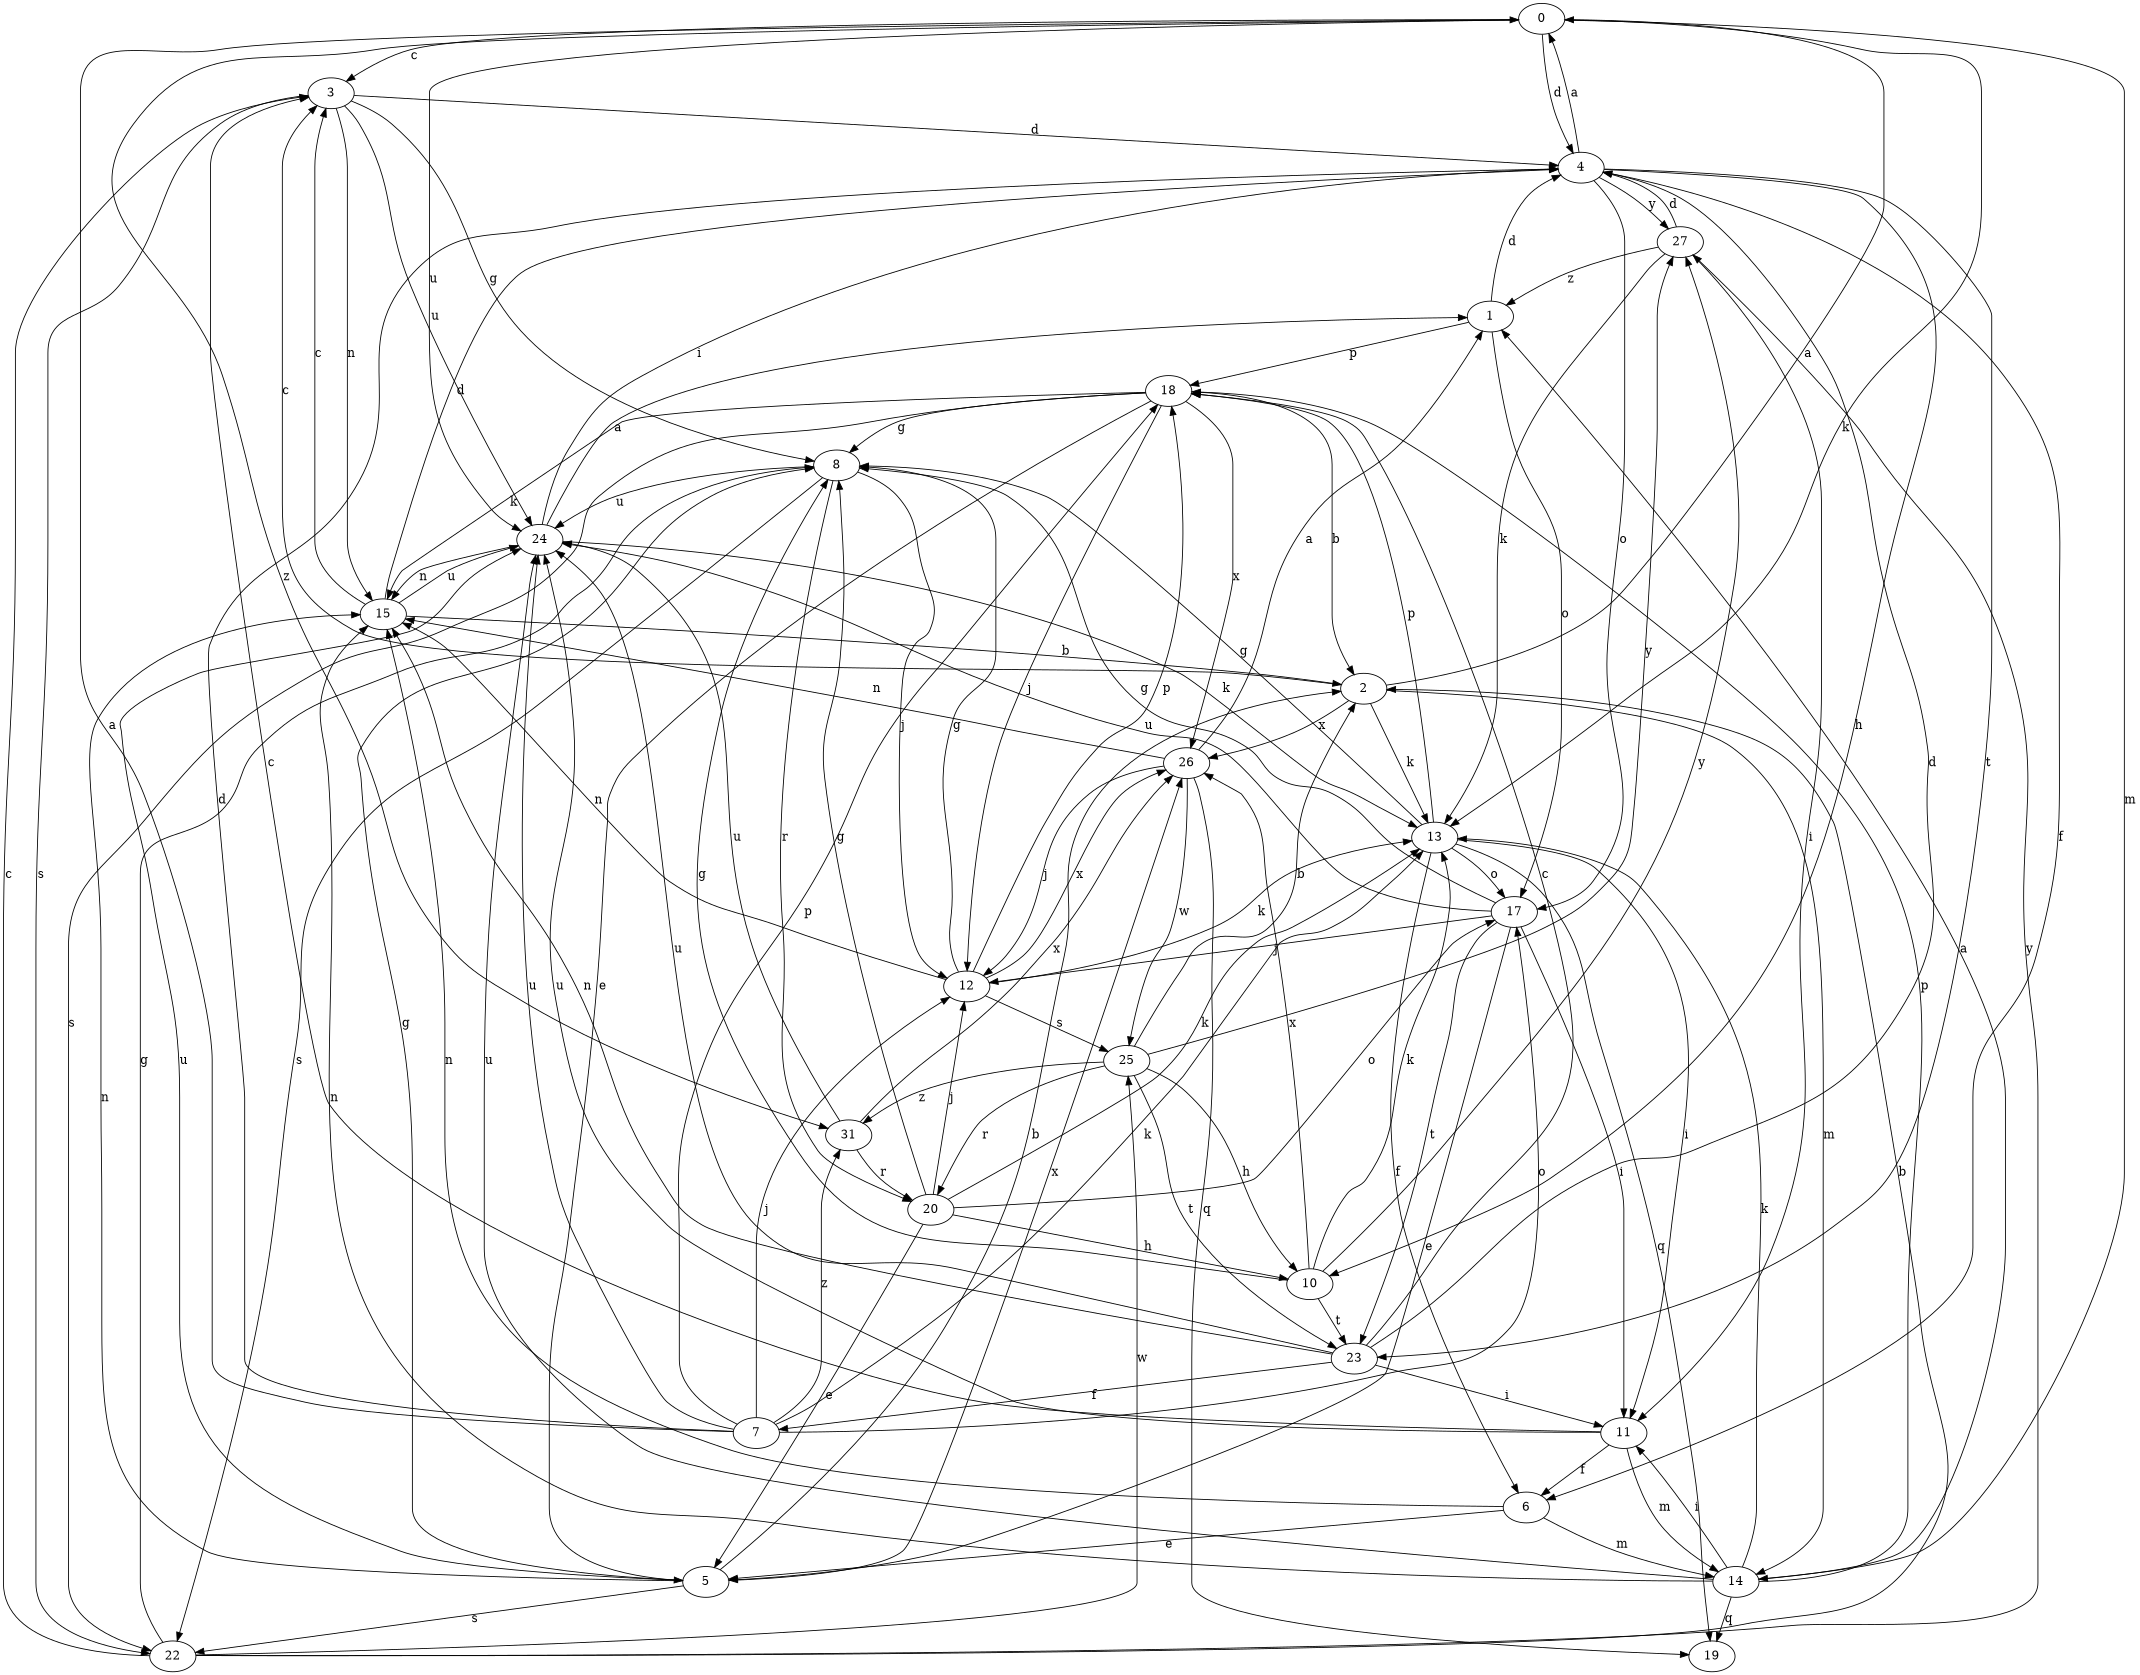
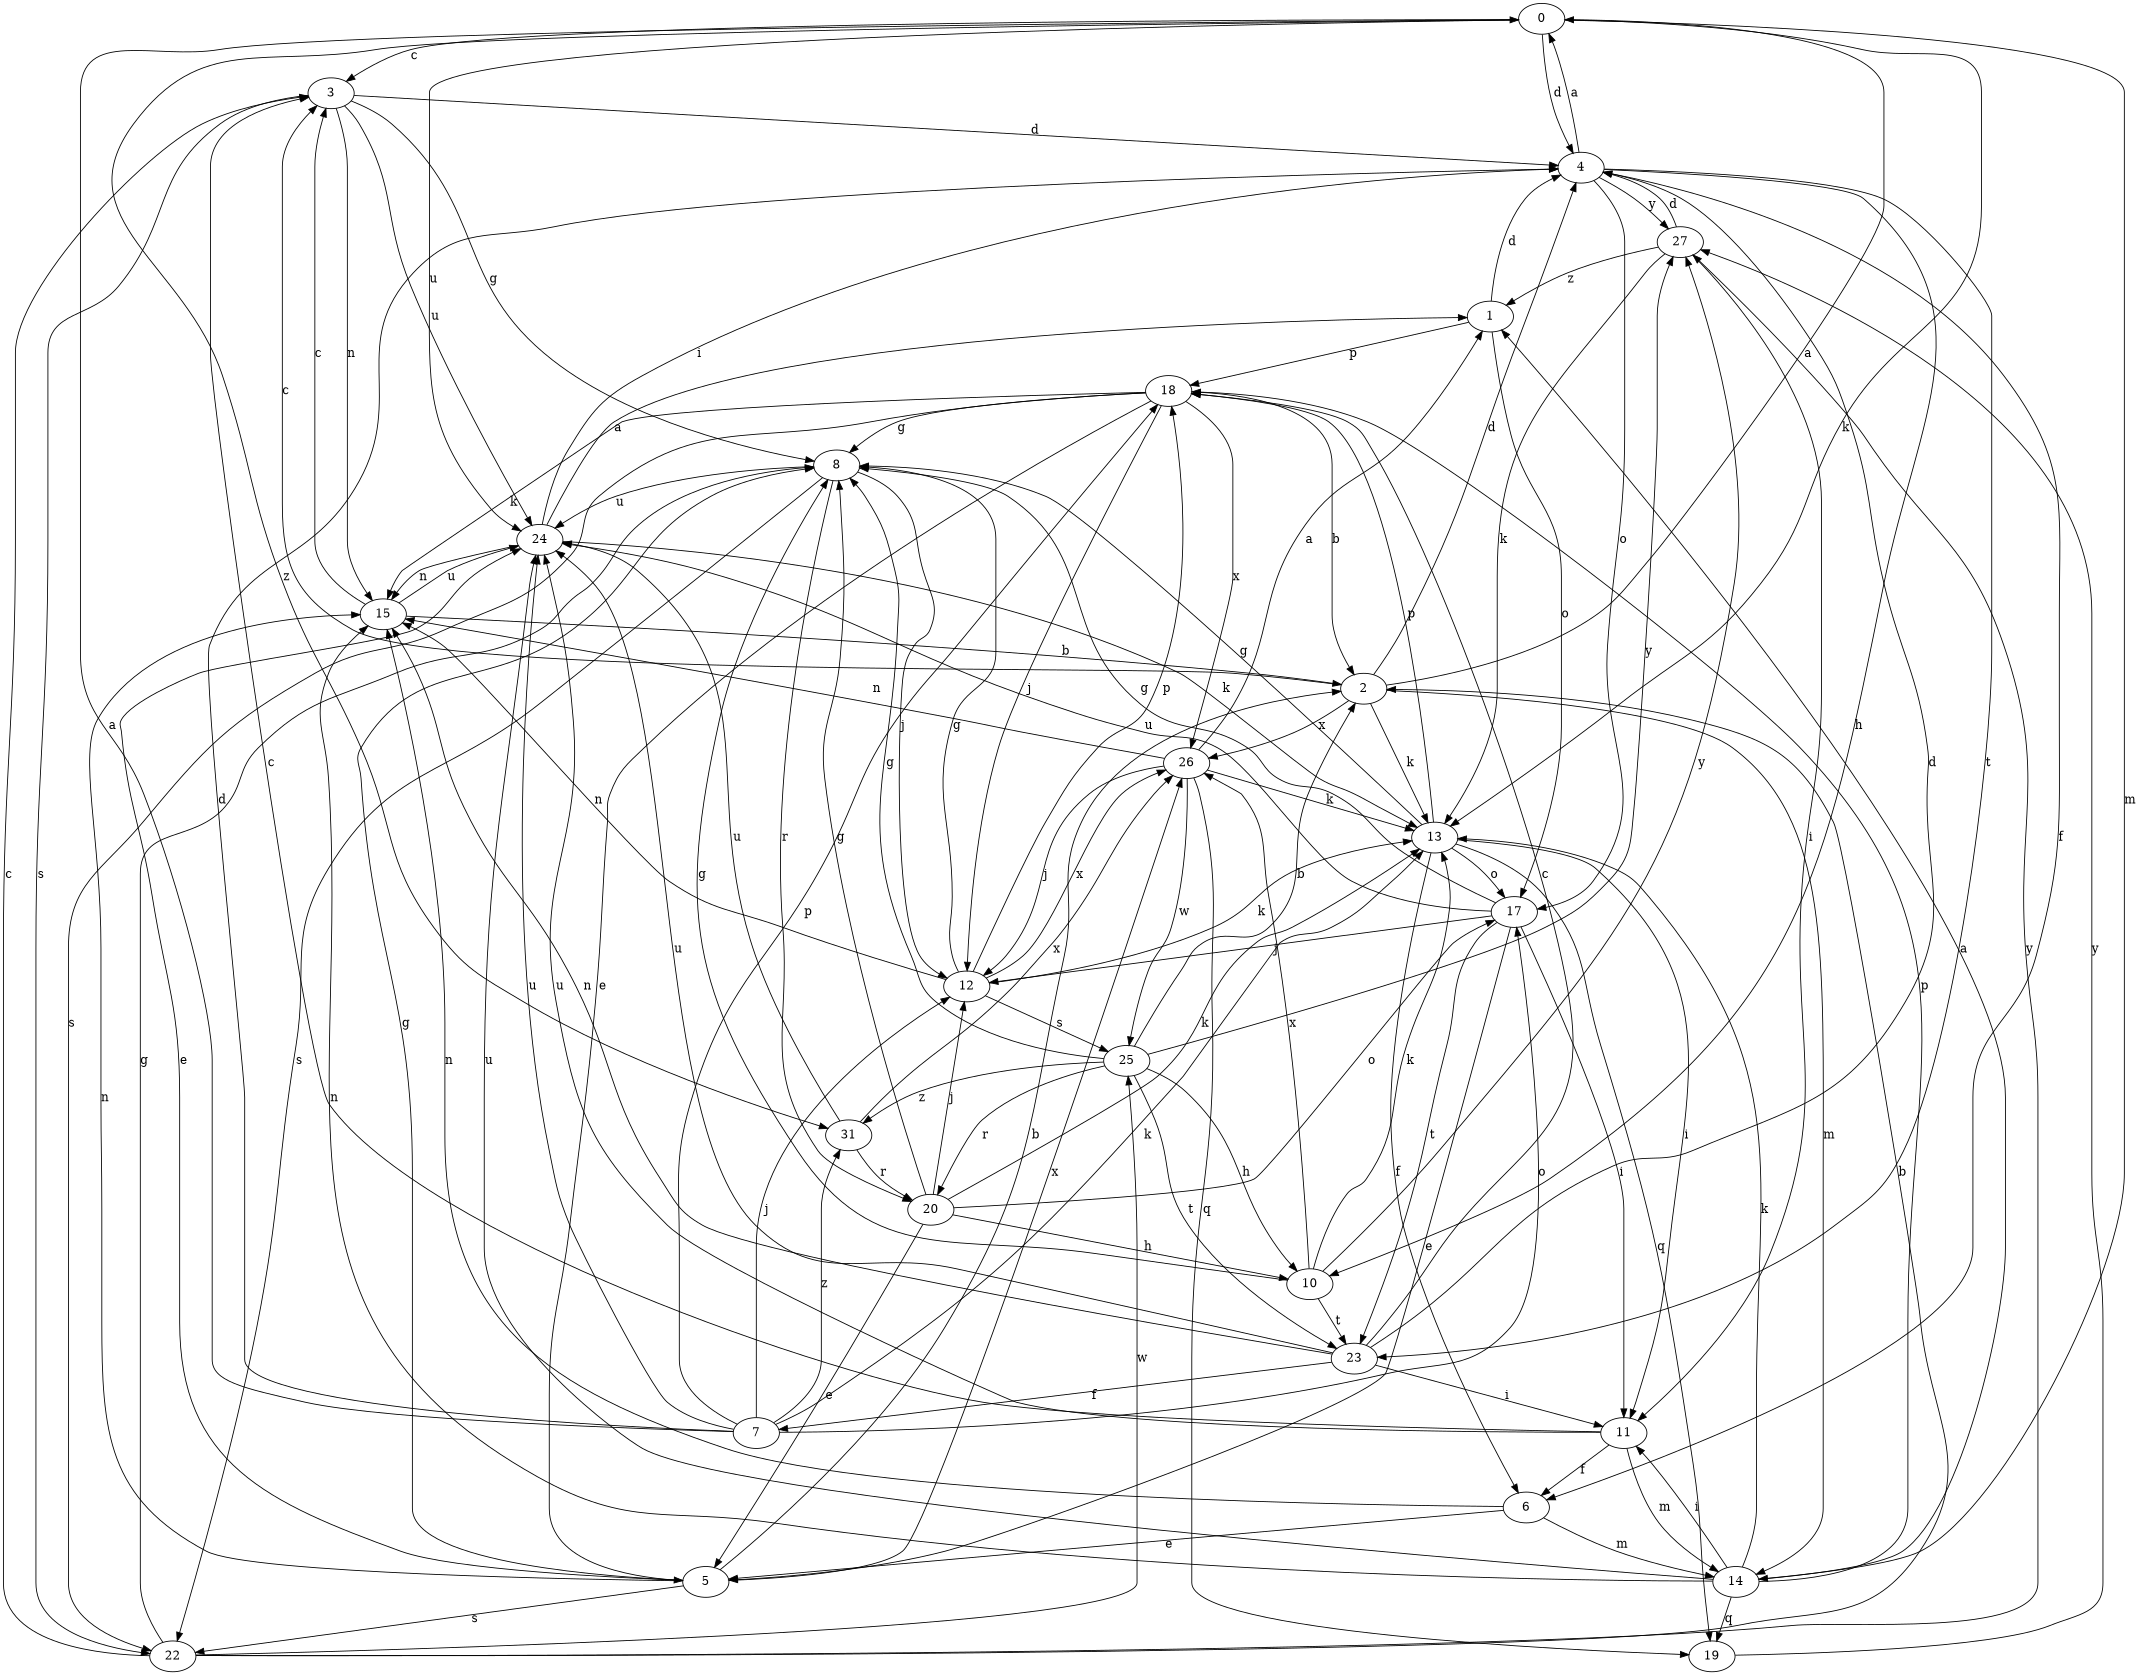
edge "15" -> "4": now "2" -> "4"
edge "26" -> "13": added, label "k"
edge "25" -> "8": added, label "g"
edge "19" -> "27": added, label "y"
edge "5" -> "24": label "u" -> "e"
